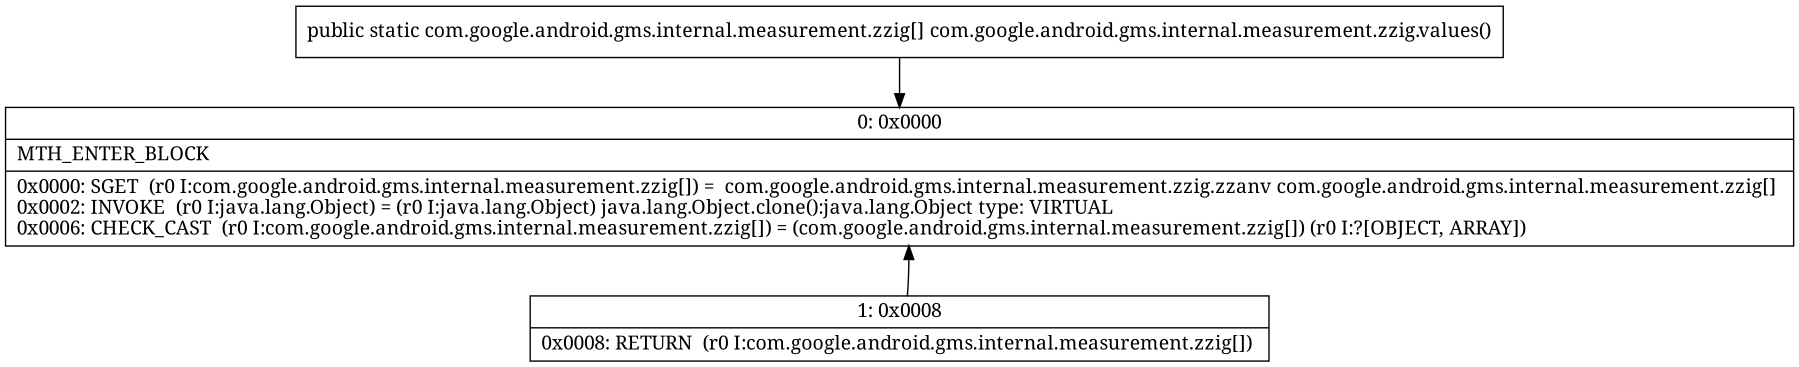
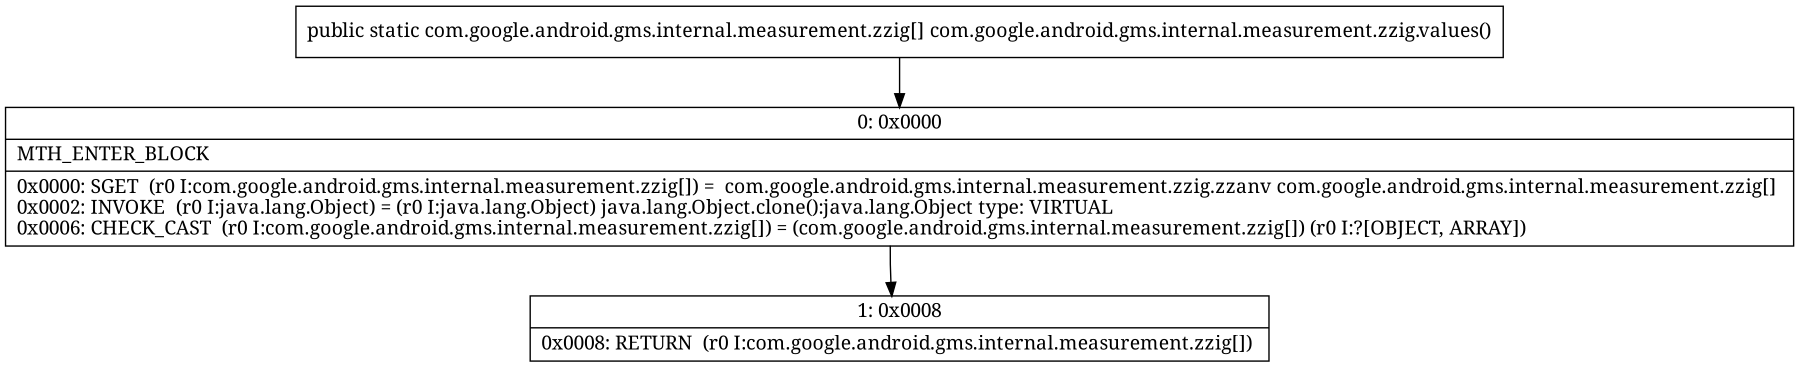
edge "1: 0x0008" -> "0: 0x0000": reversed
